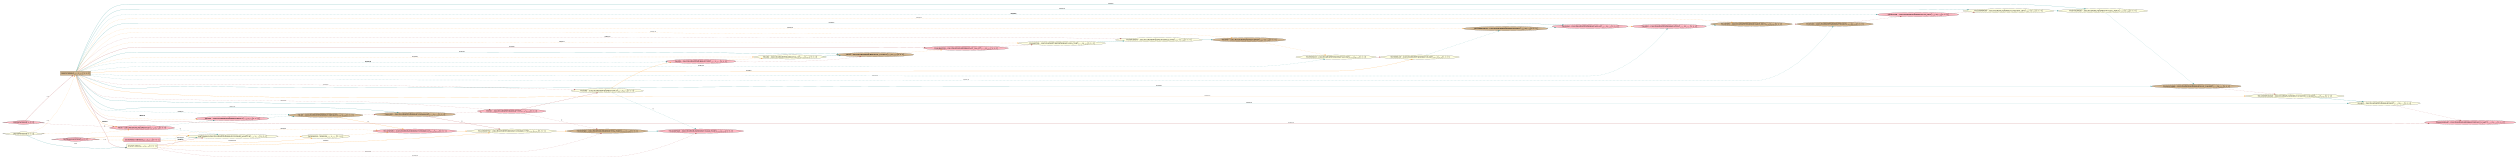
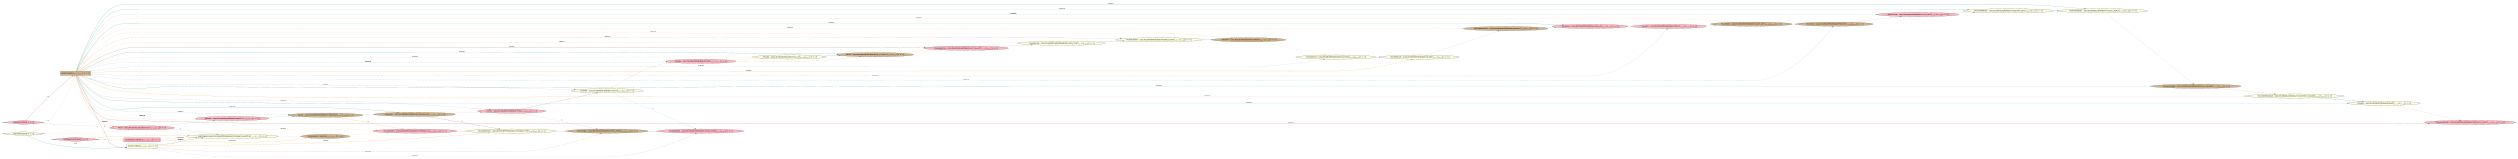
node "this.tablespace = tablespace@@@4@@@['0', '0', '1']": fillcolor lightyellow -> tan
